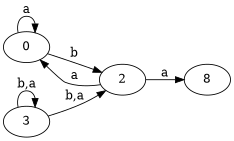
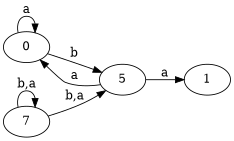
node "2": label "2" -> "5"
node "8": label "8" -> "1"
node "3": label "3" -> "7"
